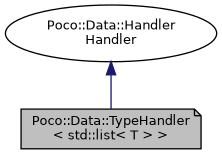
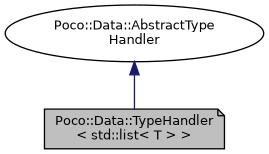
node "Poco::Data::Handler Handler": label "Poco::Data::Handler Handler" -> "Poco::Data::AbstractType Handler"
